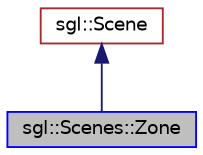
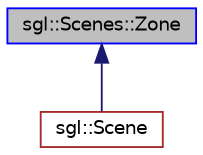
edge "sgl::Scenes::Zone" -> "sgl::Scene": reversed
